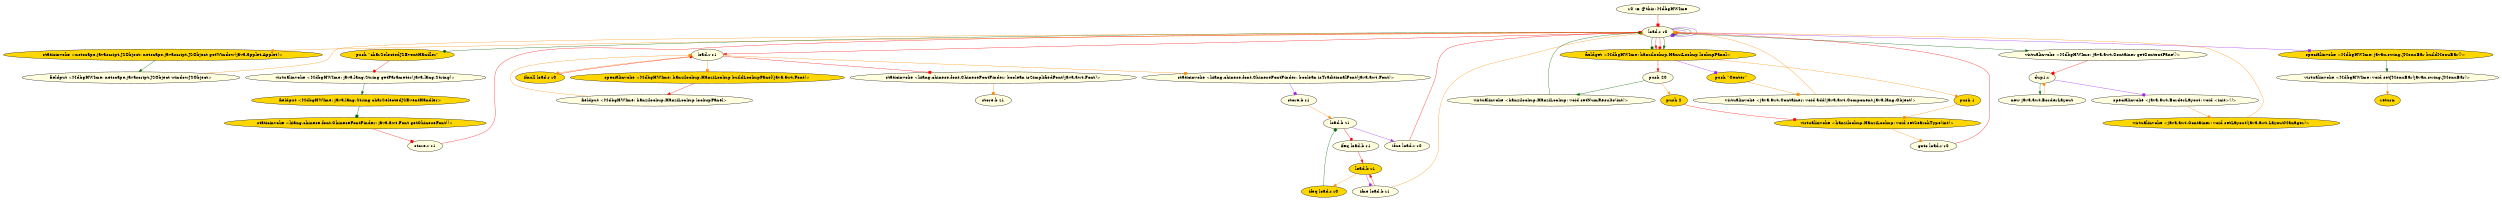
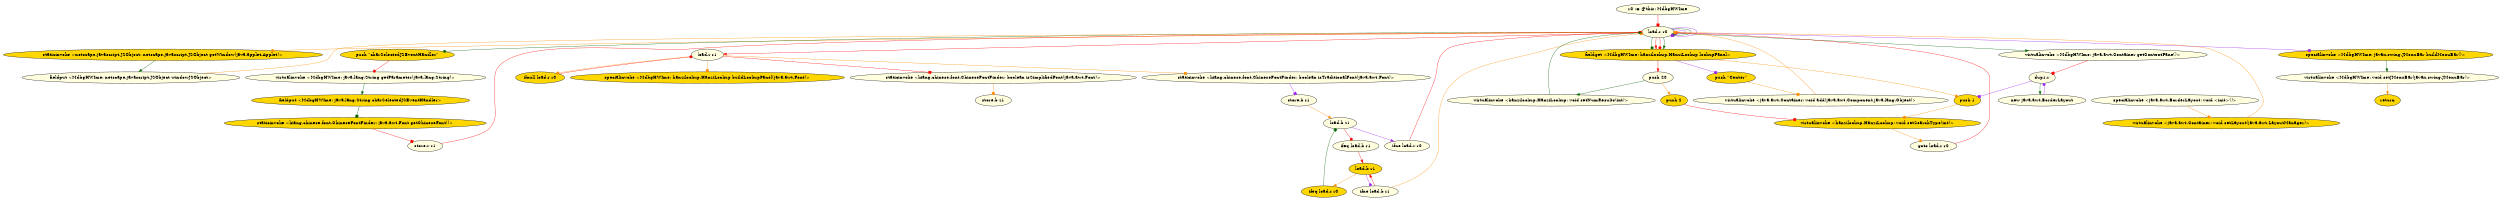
edge "dup1.r" -> "specialinvoke <java.awt.BorderLayout: void <init>()>": now "dup1.r" -> "push 1"
edge "new java.awt.BorderLayout" -> "dup1.r": color darkorange -> purple
node "fieldput <MdbgHWIme: hanzilookup.HanziLookup lookupPanel>": removed
